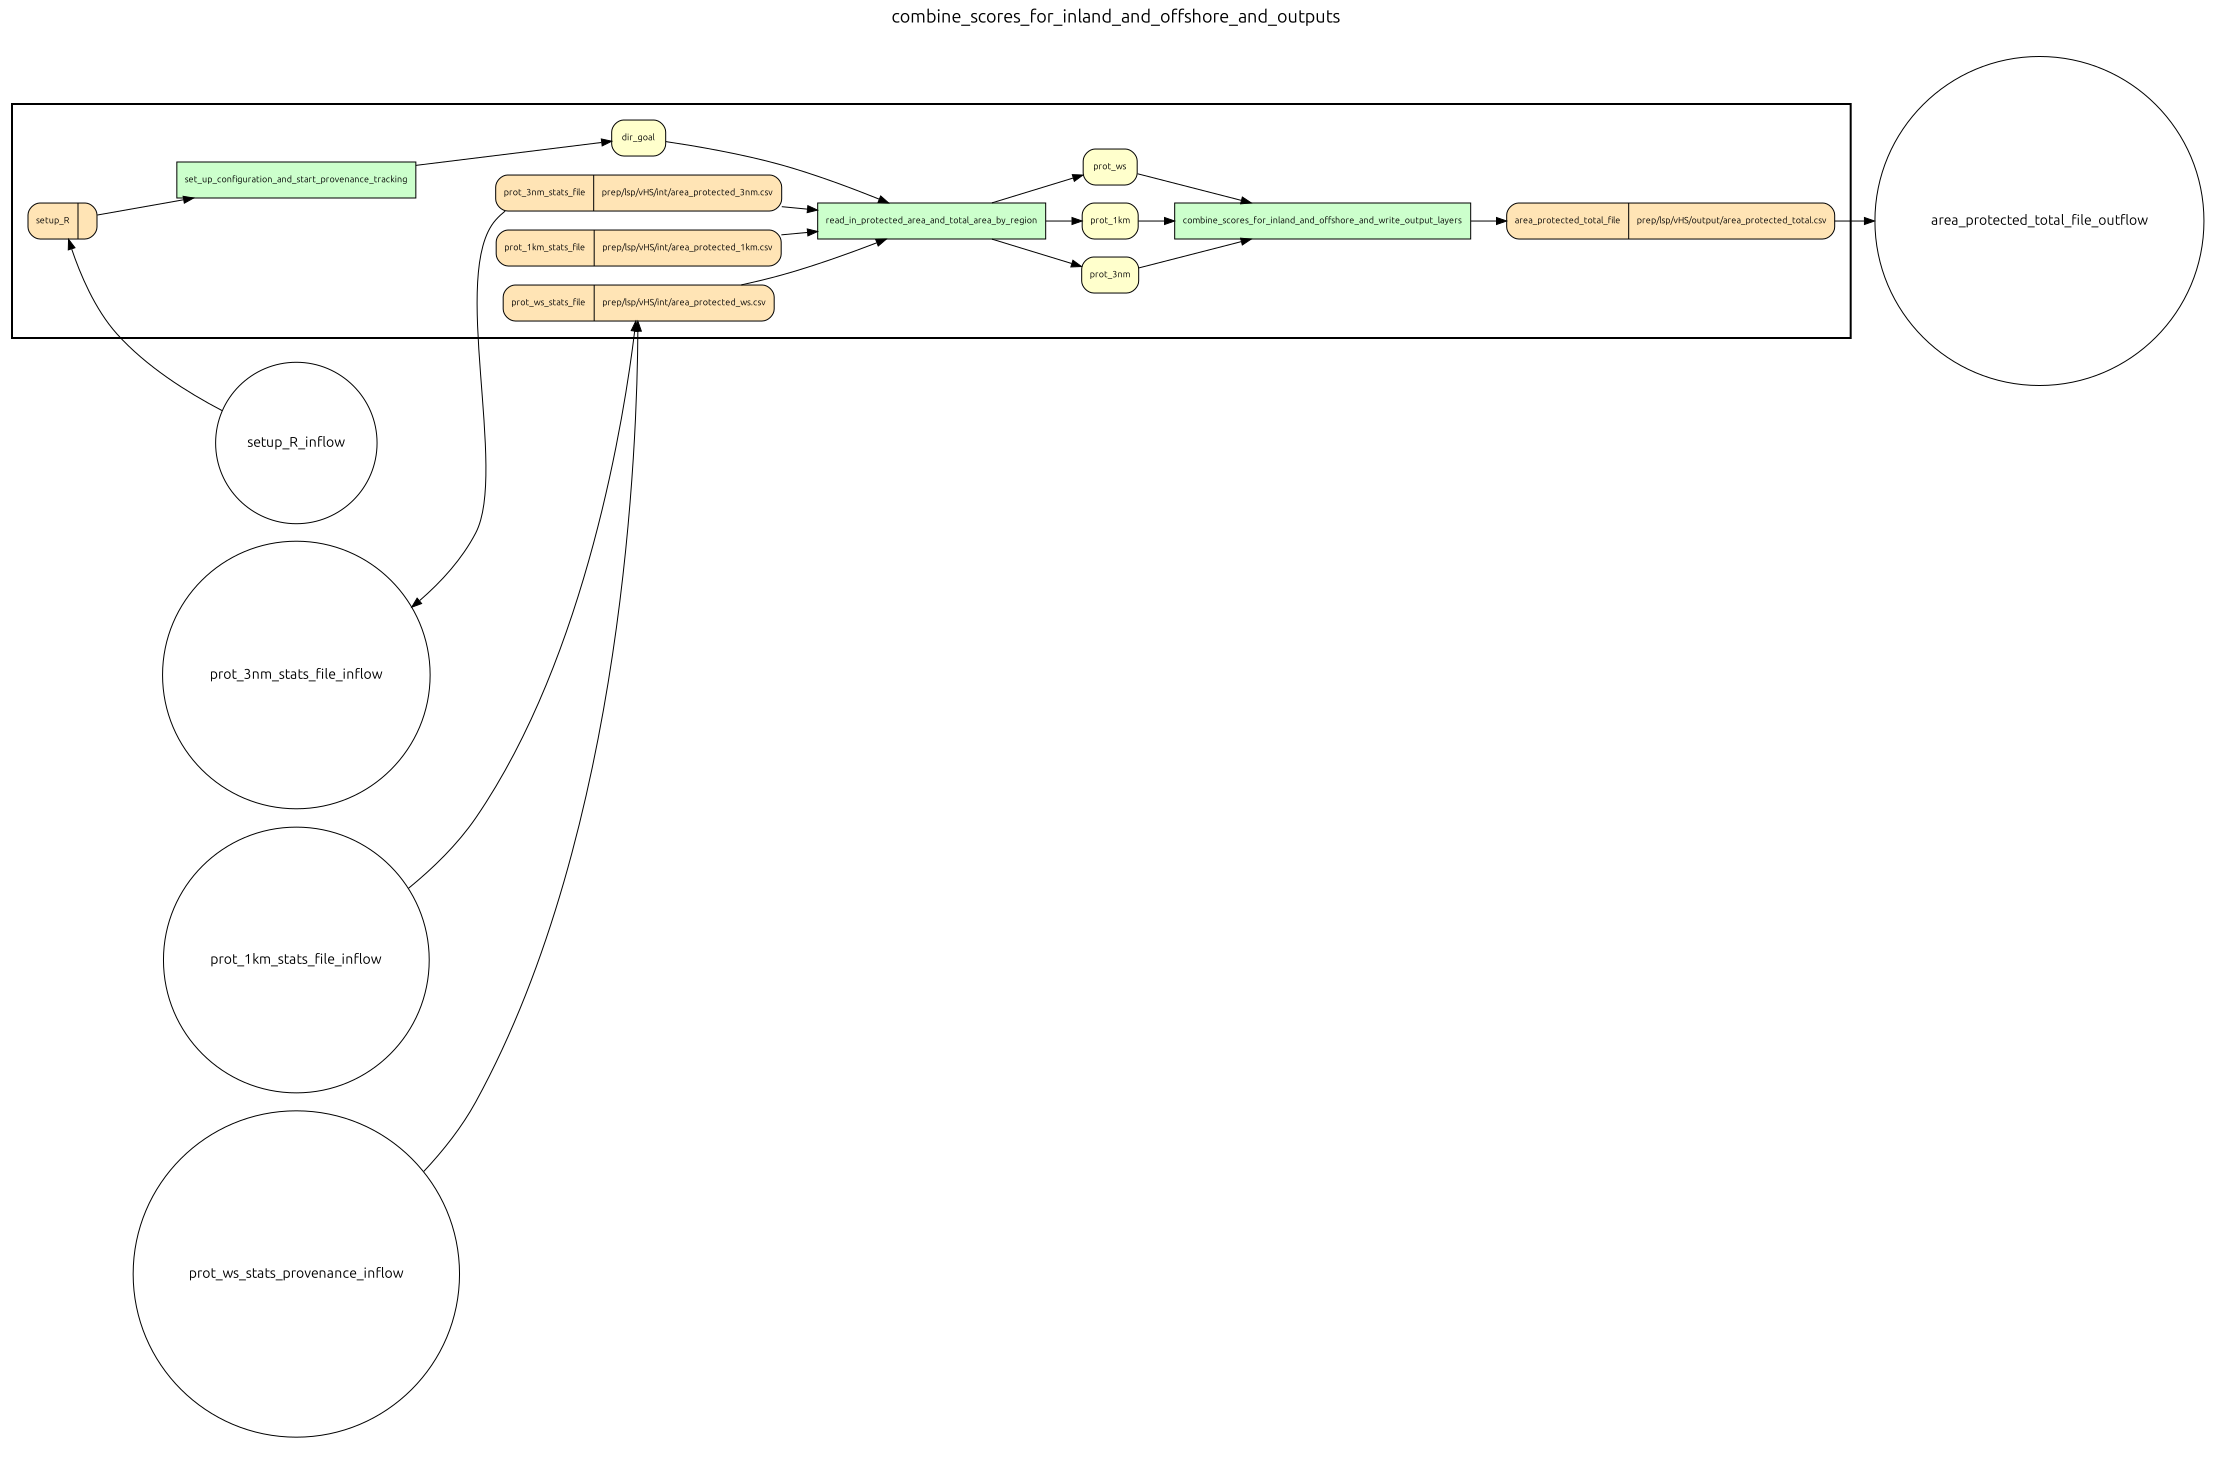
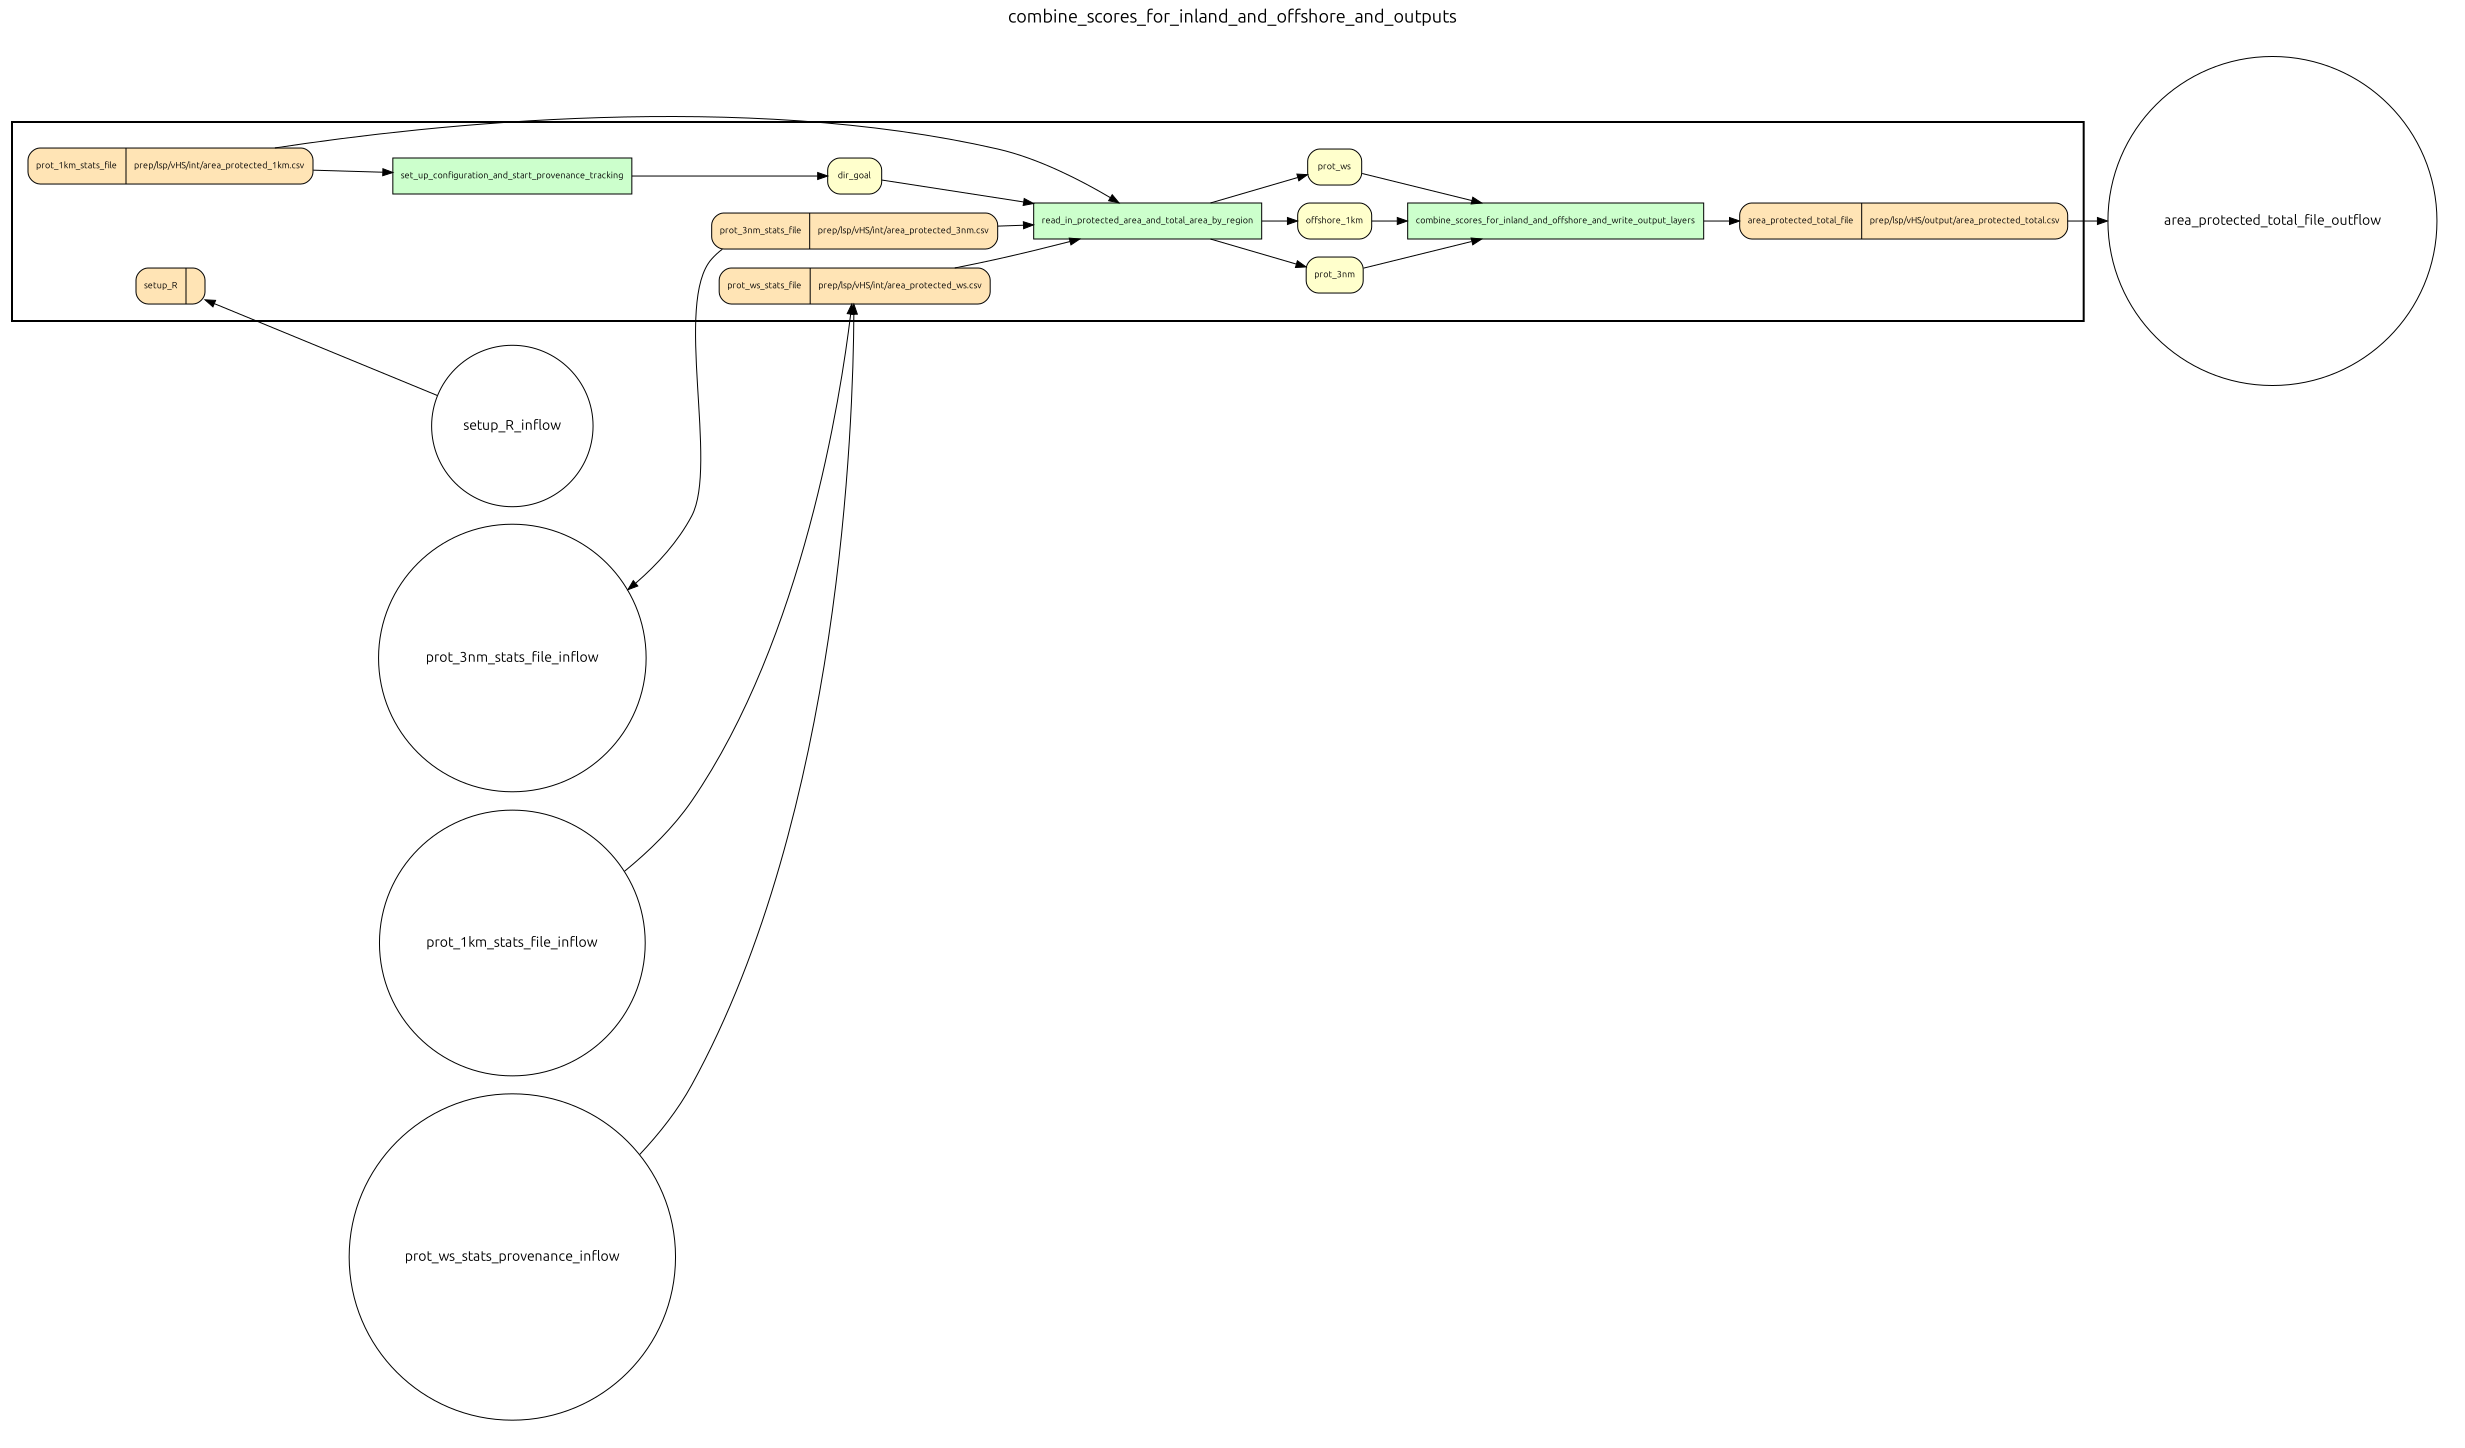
edge "setup_R" -> "set_up_configuration_and_start_provenance_tracking": now "prot_1km_stats_file" -> "set_up_configuration_and_start_provenance_tracking"
node "prot_1km": label "prot_1km" -> "offshore_1km"
